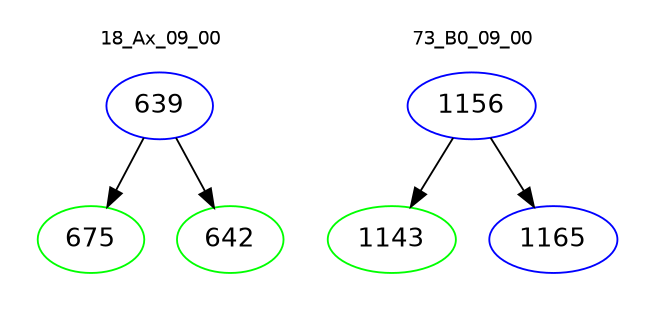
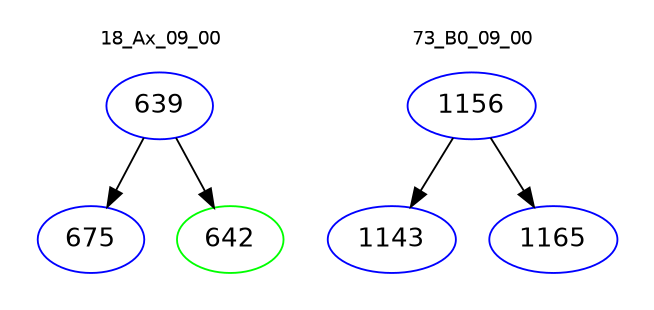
node "675": color green -> blue
node "1143": color green -> blue
